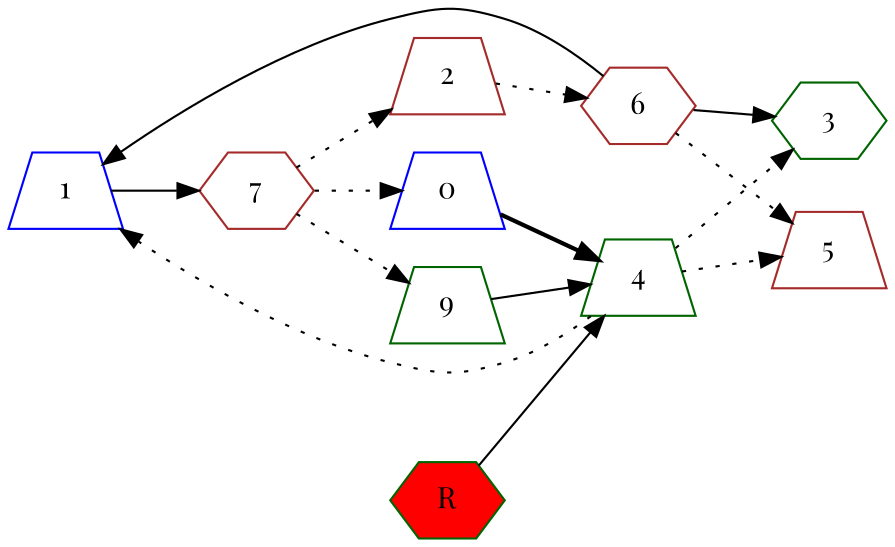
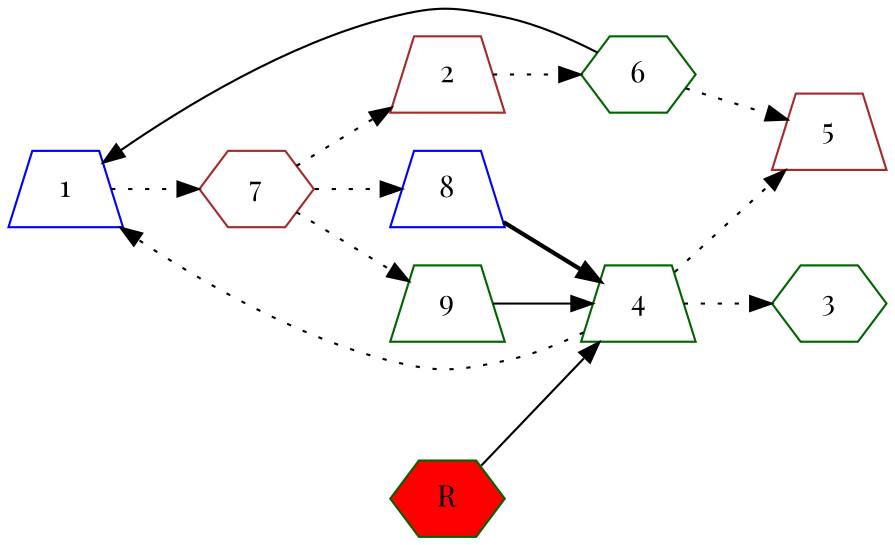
node "6": color brown -> darkgreen
edge "6" -> "3": removed
edge "1" -> "7": style solid -> dotted
node "0": label "0" -> "8"
